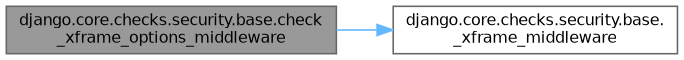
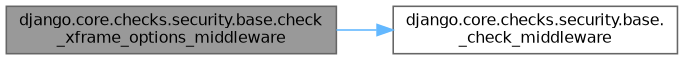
node "django.core.checks.security.base. _xframe_middleware": label "django.core.checks.security.base. _xframe_middleware" -> "django.core.checks.security.base. _check_middleware"
